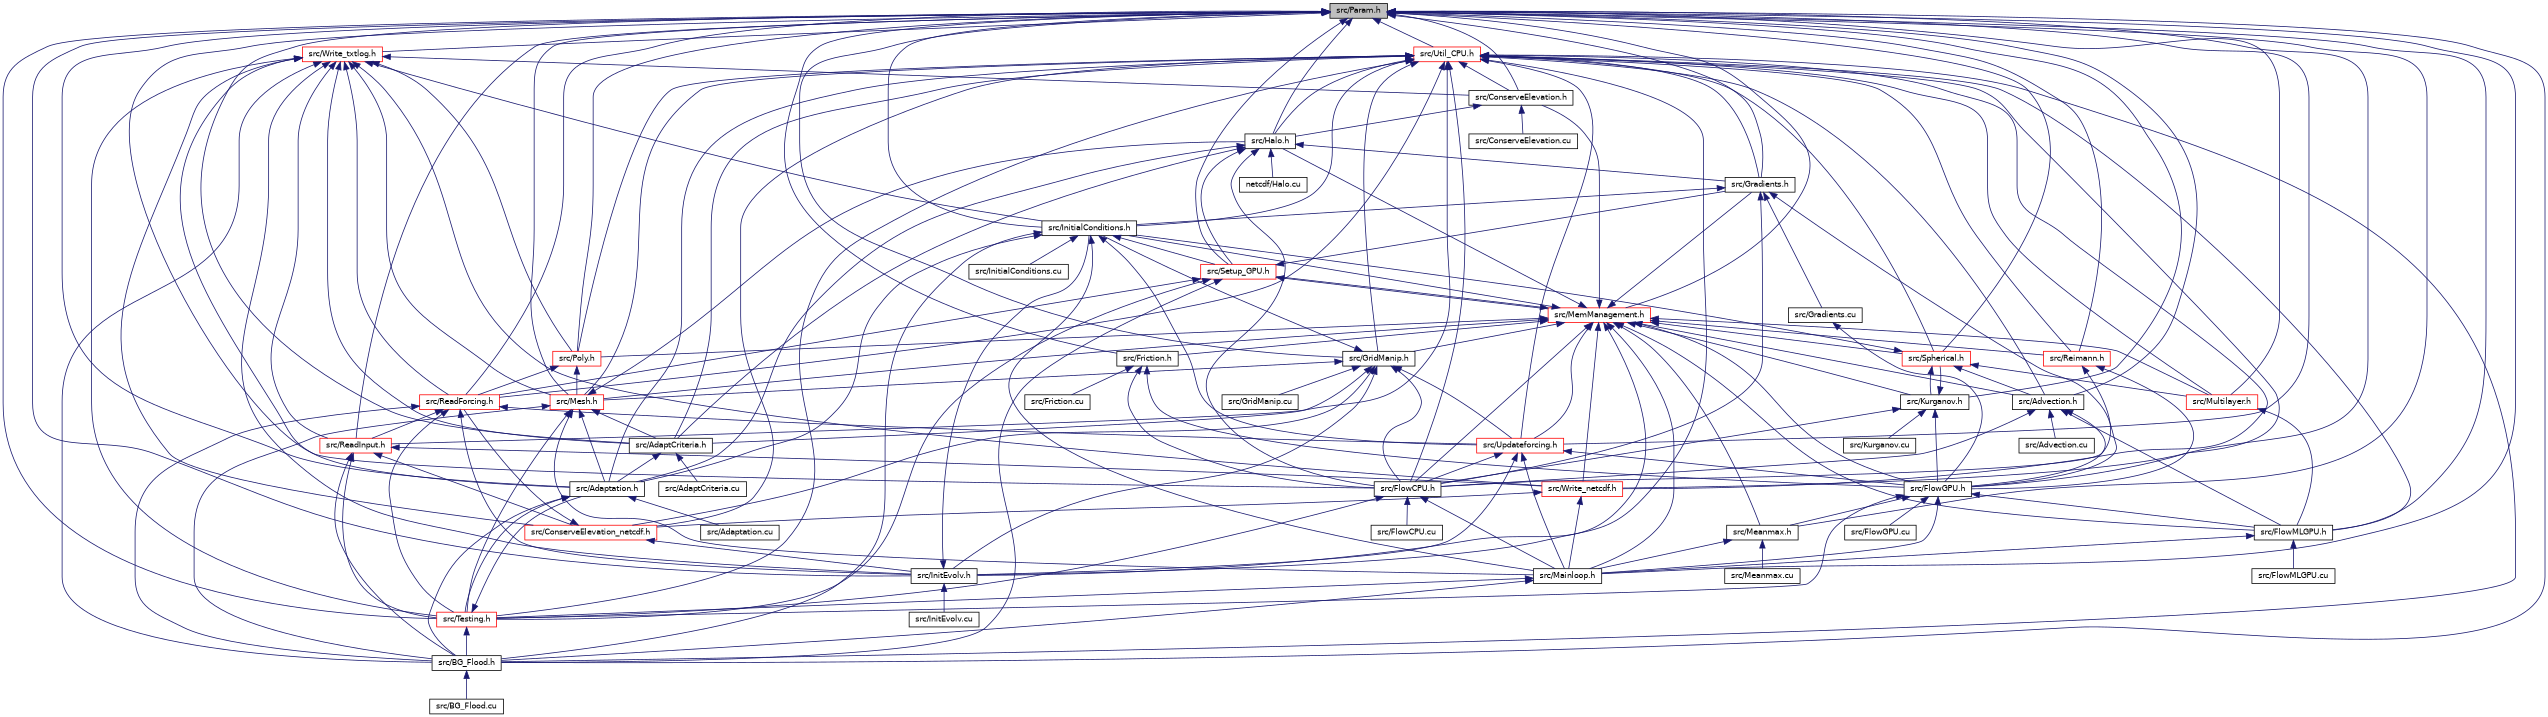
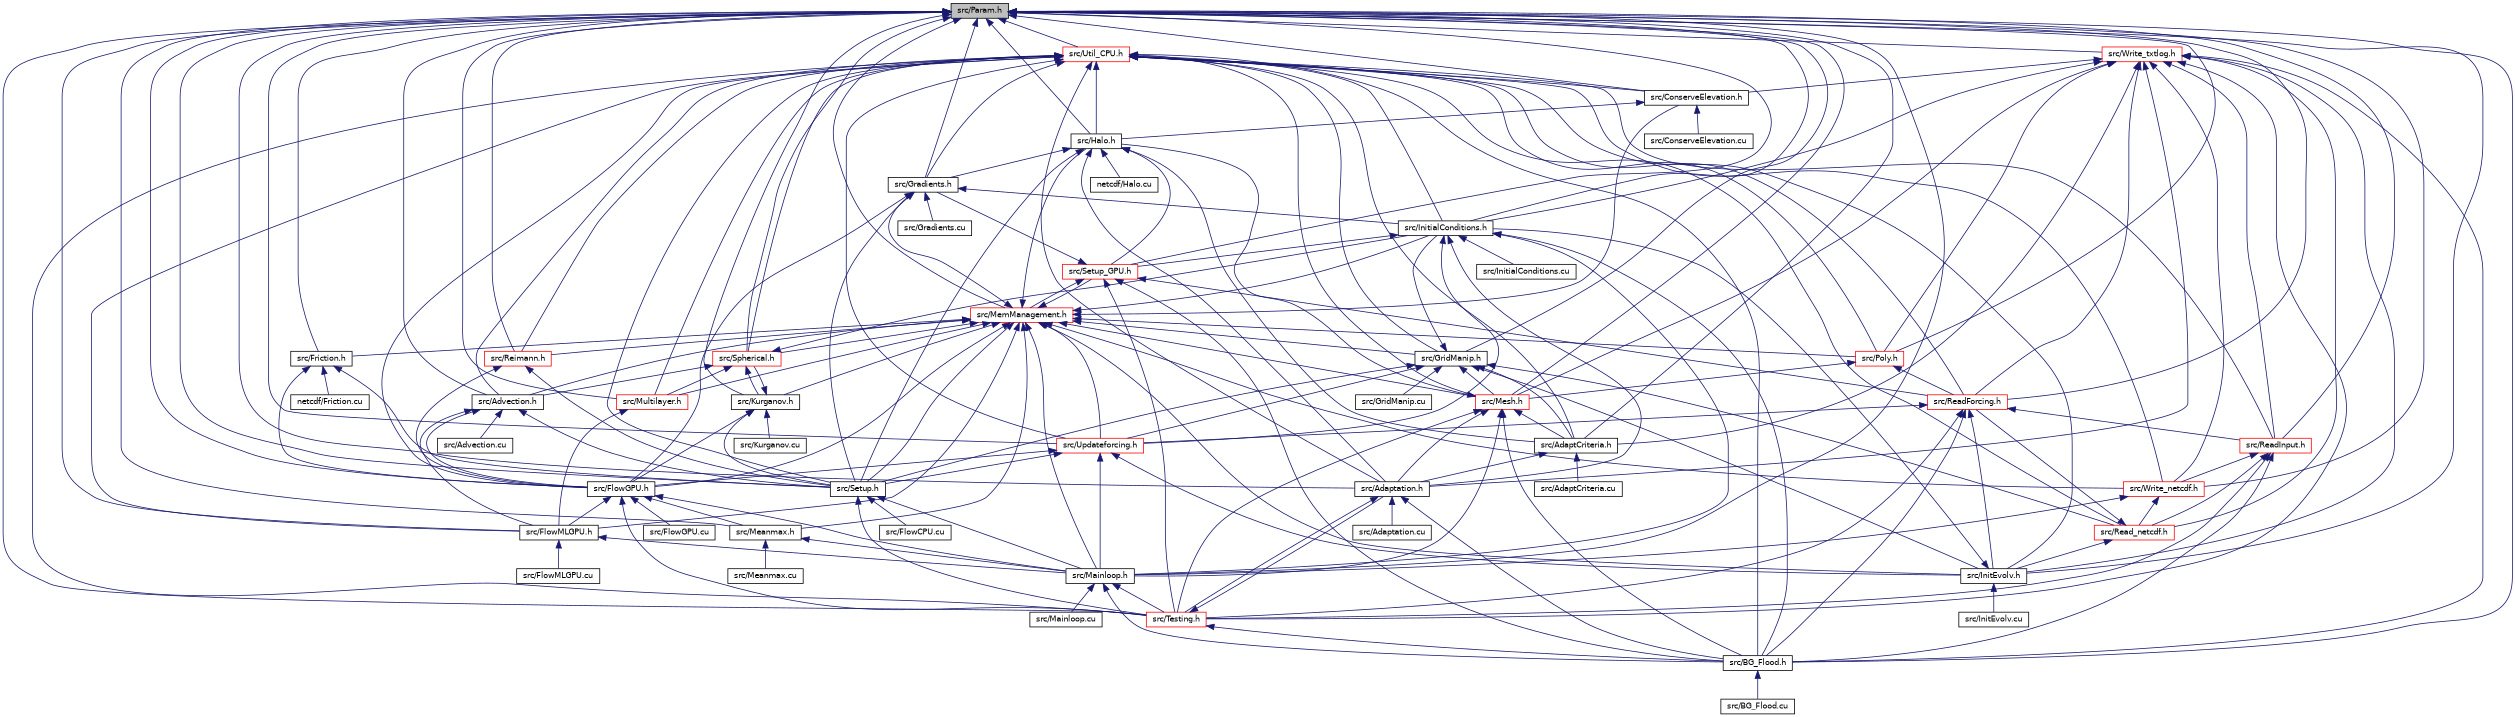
edge "src/FlowGPU.h" -> "src/Gradients.cu": now "src/FlowGPU.h" -> "src/Param.h"
node "src/Friction.cu": label "src/Friction.cu" -> "netcdf/Friction.cu"
node "src/FlowCPU.h": label "src/FlowCPU.h" -> "src/Setup.h"
node "src/ConserveElevation_netcdf.h": label "src/ConserveElevation_netcdf.h" -> "src/Read_netcdf.h"
node "src/Mainloop.cu": added
